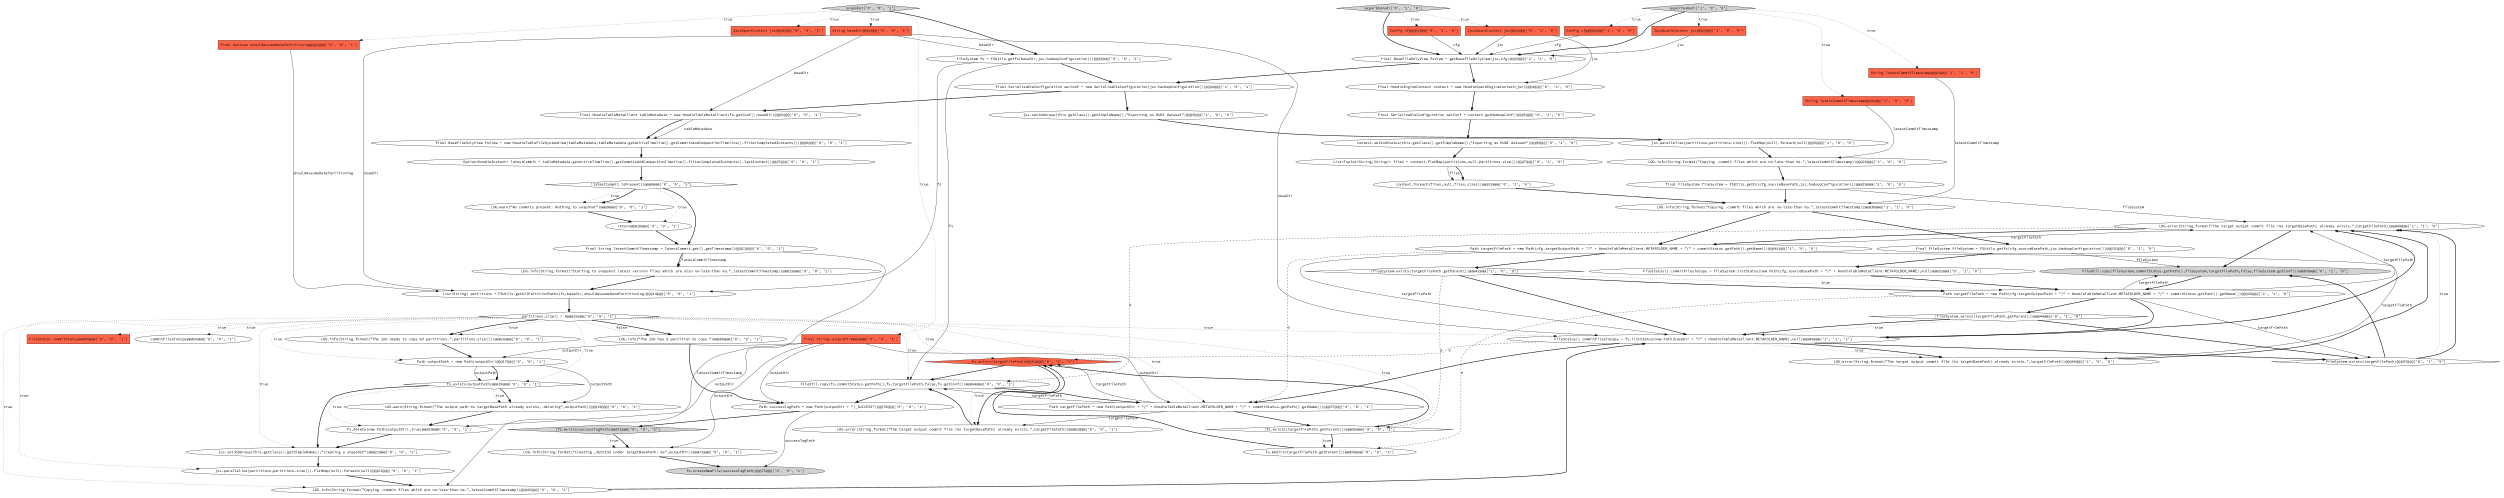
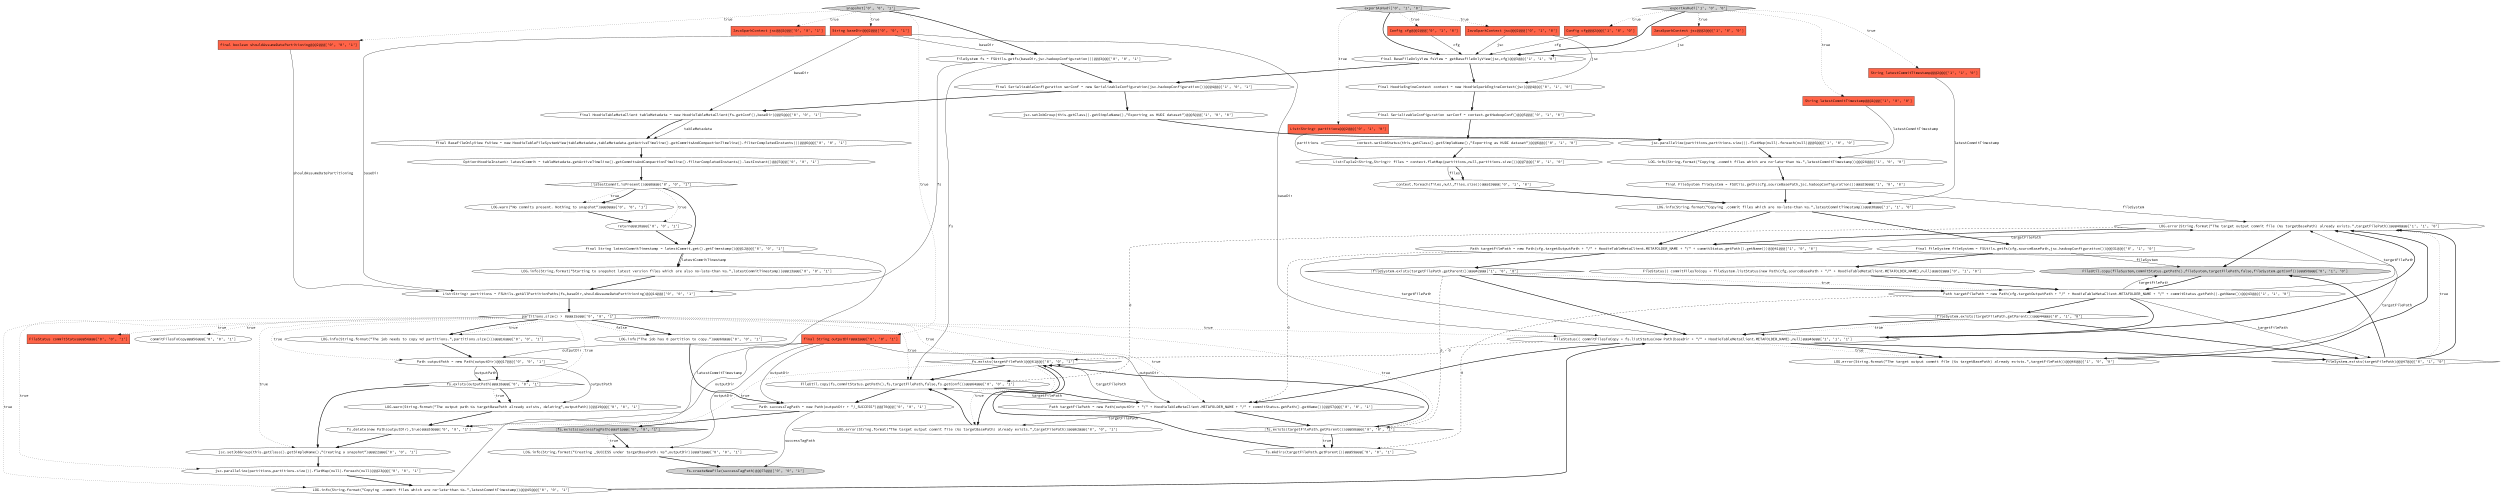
node "List<String> partitions@@@2@@@['0', '1', '0']": added
node "fs.exists(targetFilePath)@@@61@@@['0', '0', '1']": fillcolor tomato -> white
edge "fs.exists(outputPath)@@@18@@@['0', '0', '1']" -> "fs.delete(new Path(outputDir),true)@@@20@@@['0', '0', '1']": now "fs.exists(targetFilePath)@@@61@@@['0', '0', '1']" -> "fs.delete(new Path(outputDir),true)@@@20@@@['0', '0', '1']"
